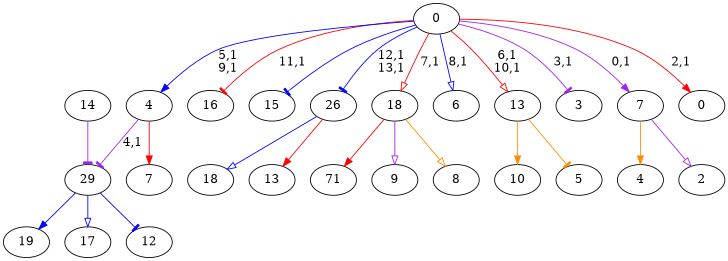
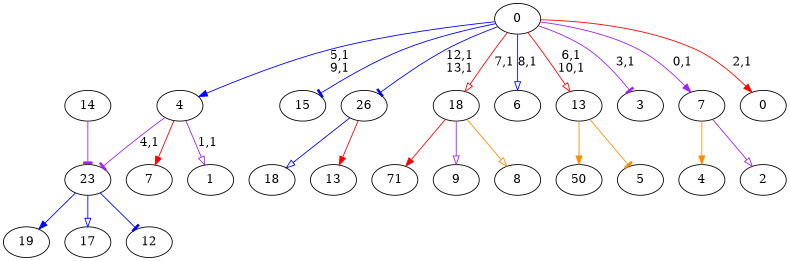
node "16": removed
node "29": label "29" -> "23"
node "1": added
node "10": label "10" -> "50"
